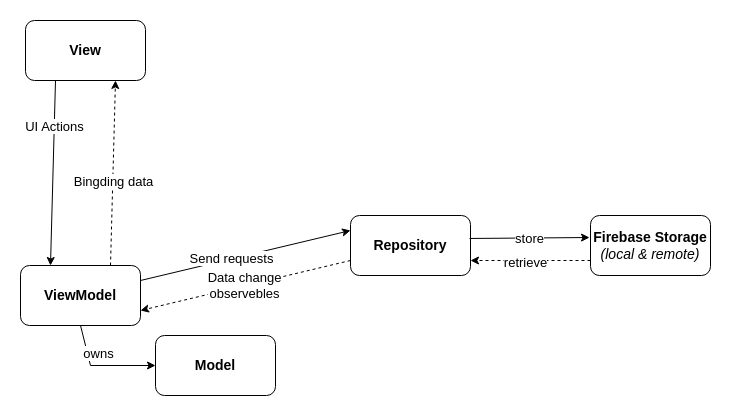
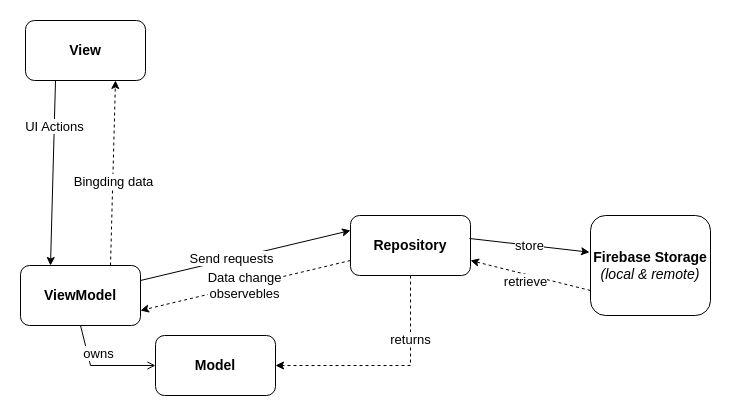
node "Firebase Storage(local & remote)": size 120x60 -> 120x100
edge "ViewModel" -> "Model": arrowhead classic -> open
edge "Repository" -> "Model": added, label "returns"
